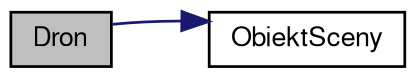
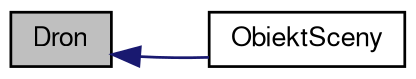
edge "Dron" -> "ObiektSceny": reversed
